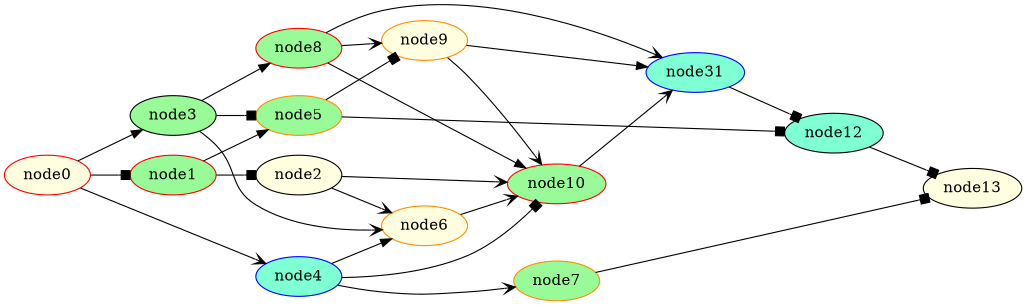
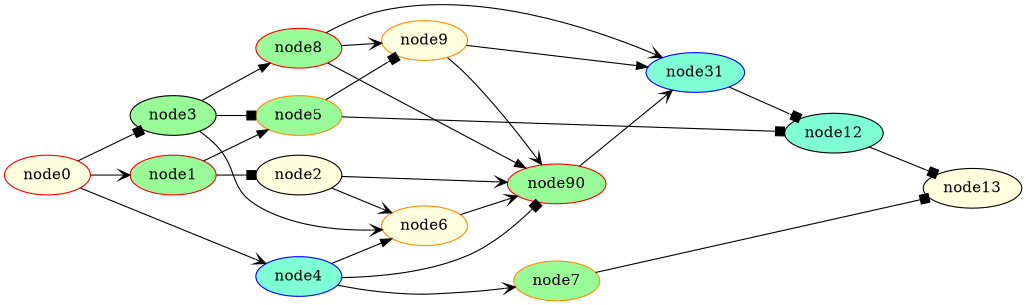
edge "node0" -> "node3": arrowhead normal -> box
edge "node0" -> "node1": arrowhead box -> vee
node "node10": label "node10" -> "node90"
